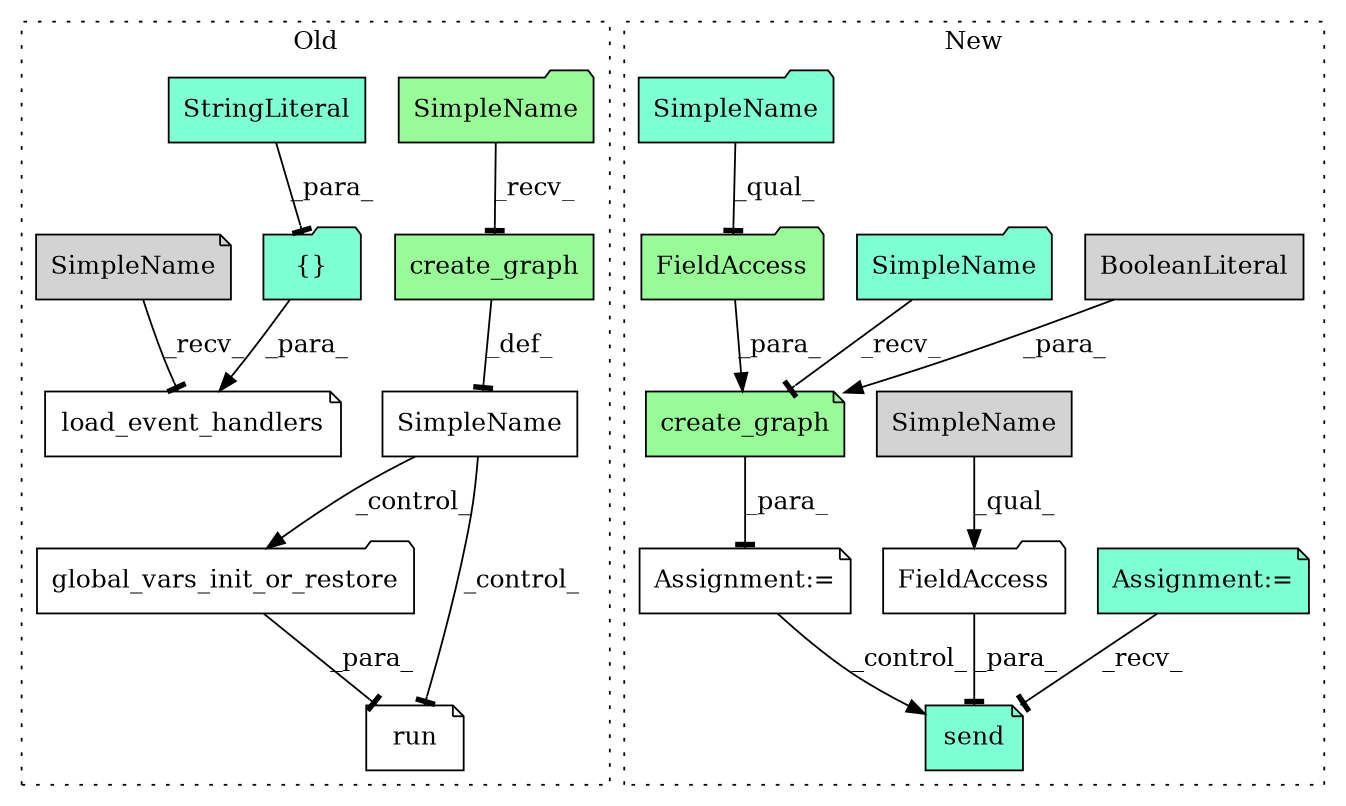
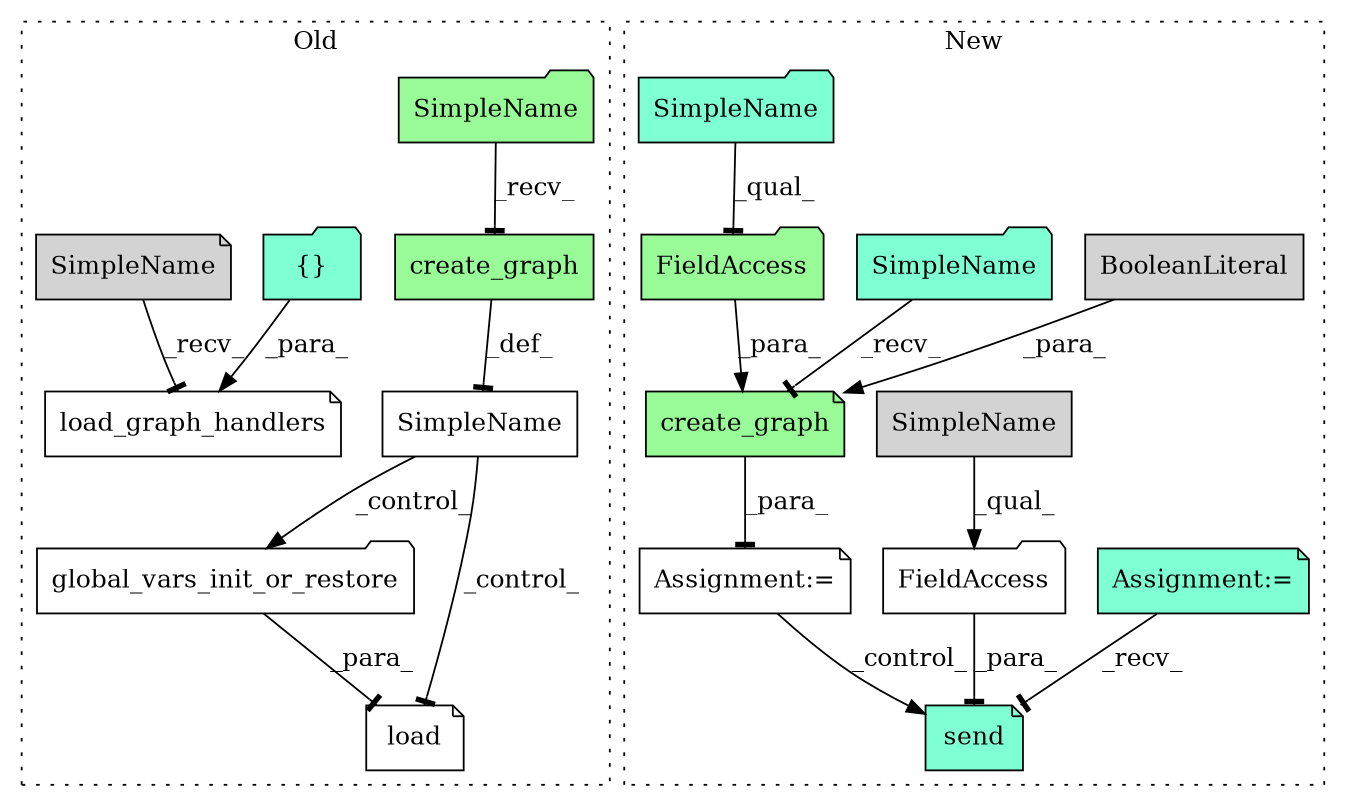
node "StringLiteral": removed
node "load_event_handlers": label "load_event_handlers" -> "load_graph_handlers"
node "run": label "run" -> "load"
